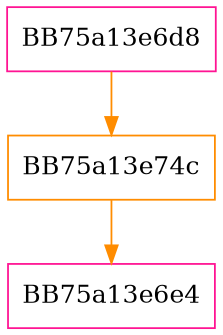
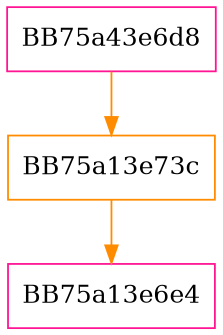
node "BB75a13e6d8": label "BB75a13e6d8" -> "BB75a43e6d8"
node "BB75a13e74c": label "BB75a13e74c" -> "BB75a13e73c"
